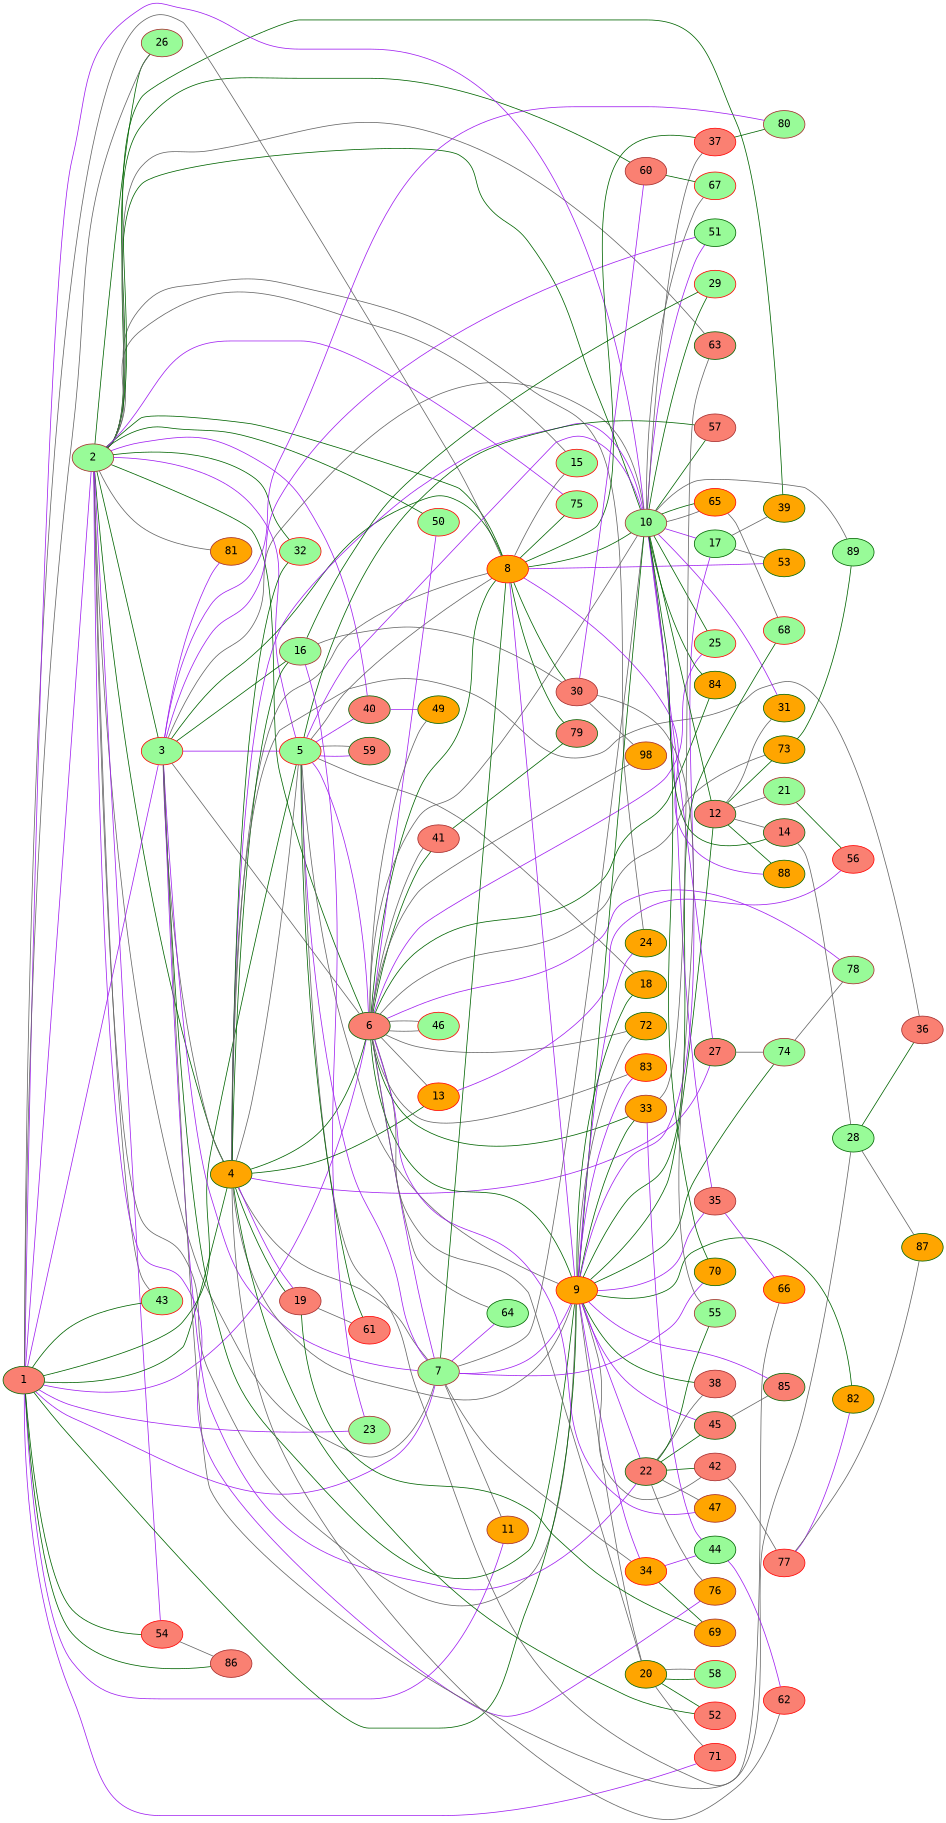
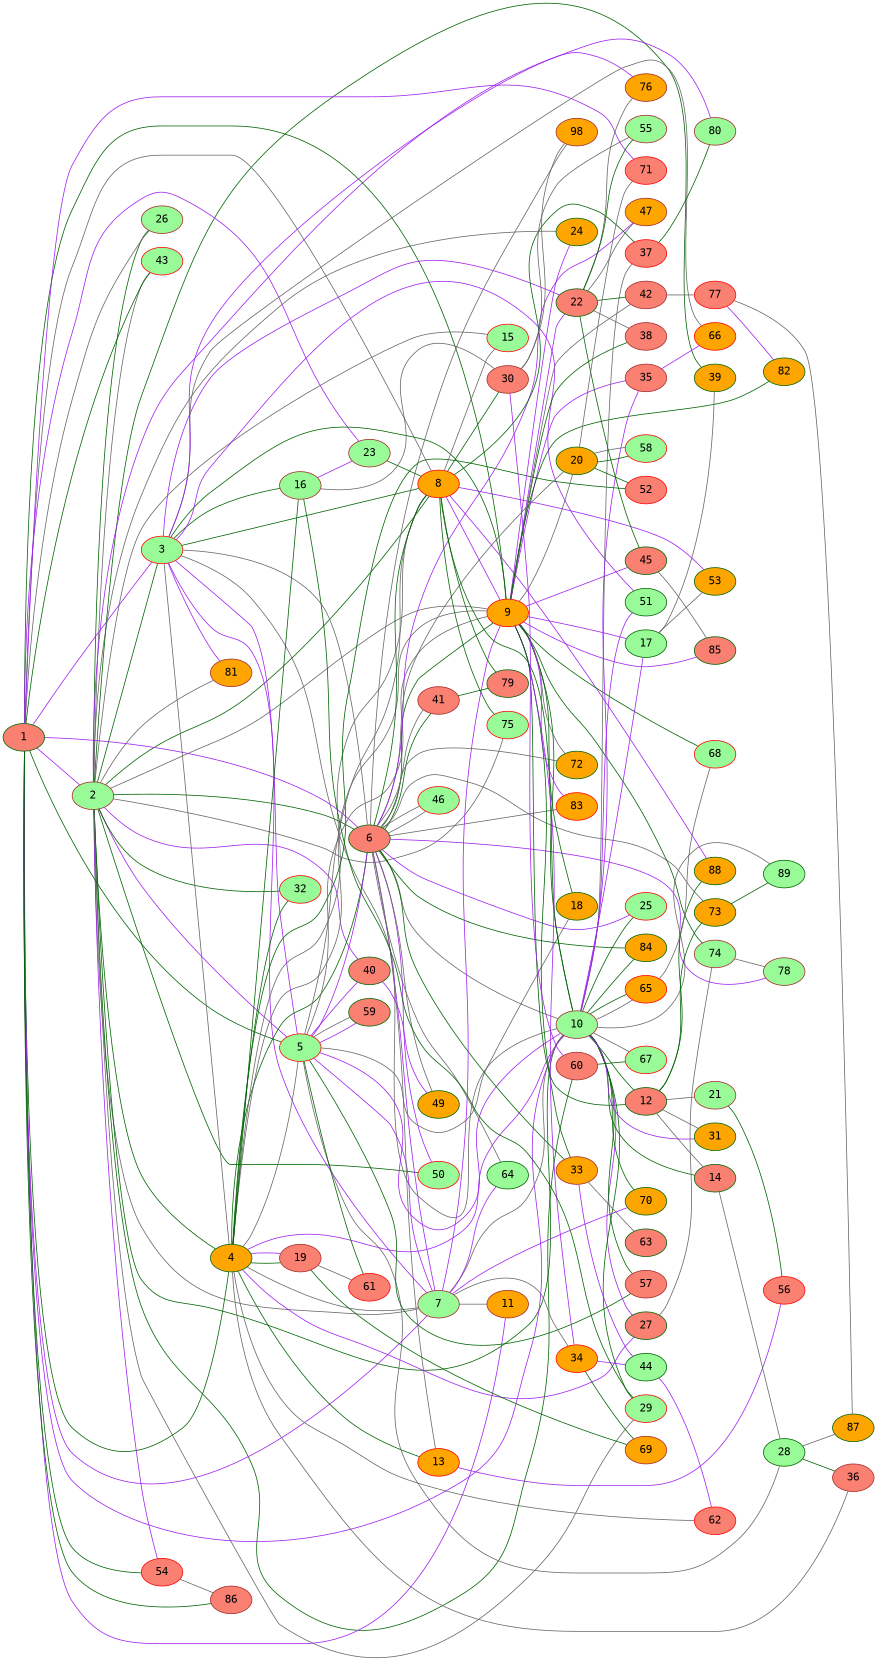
edge "63" -- "2": now "29" -- "2"
edge "2" -- "75": color purple -> gray40
edge "8" -- "7": now "8" -- "23"
